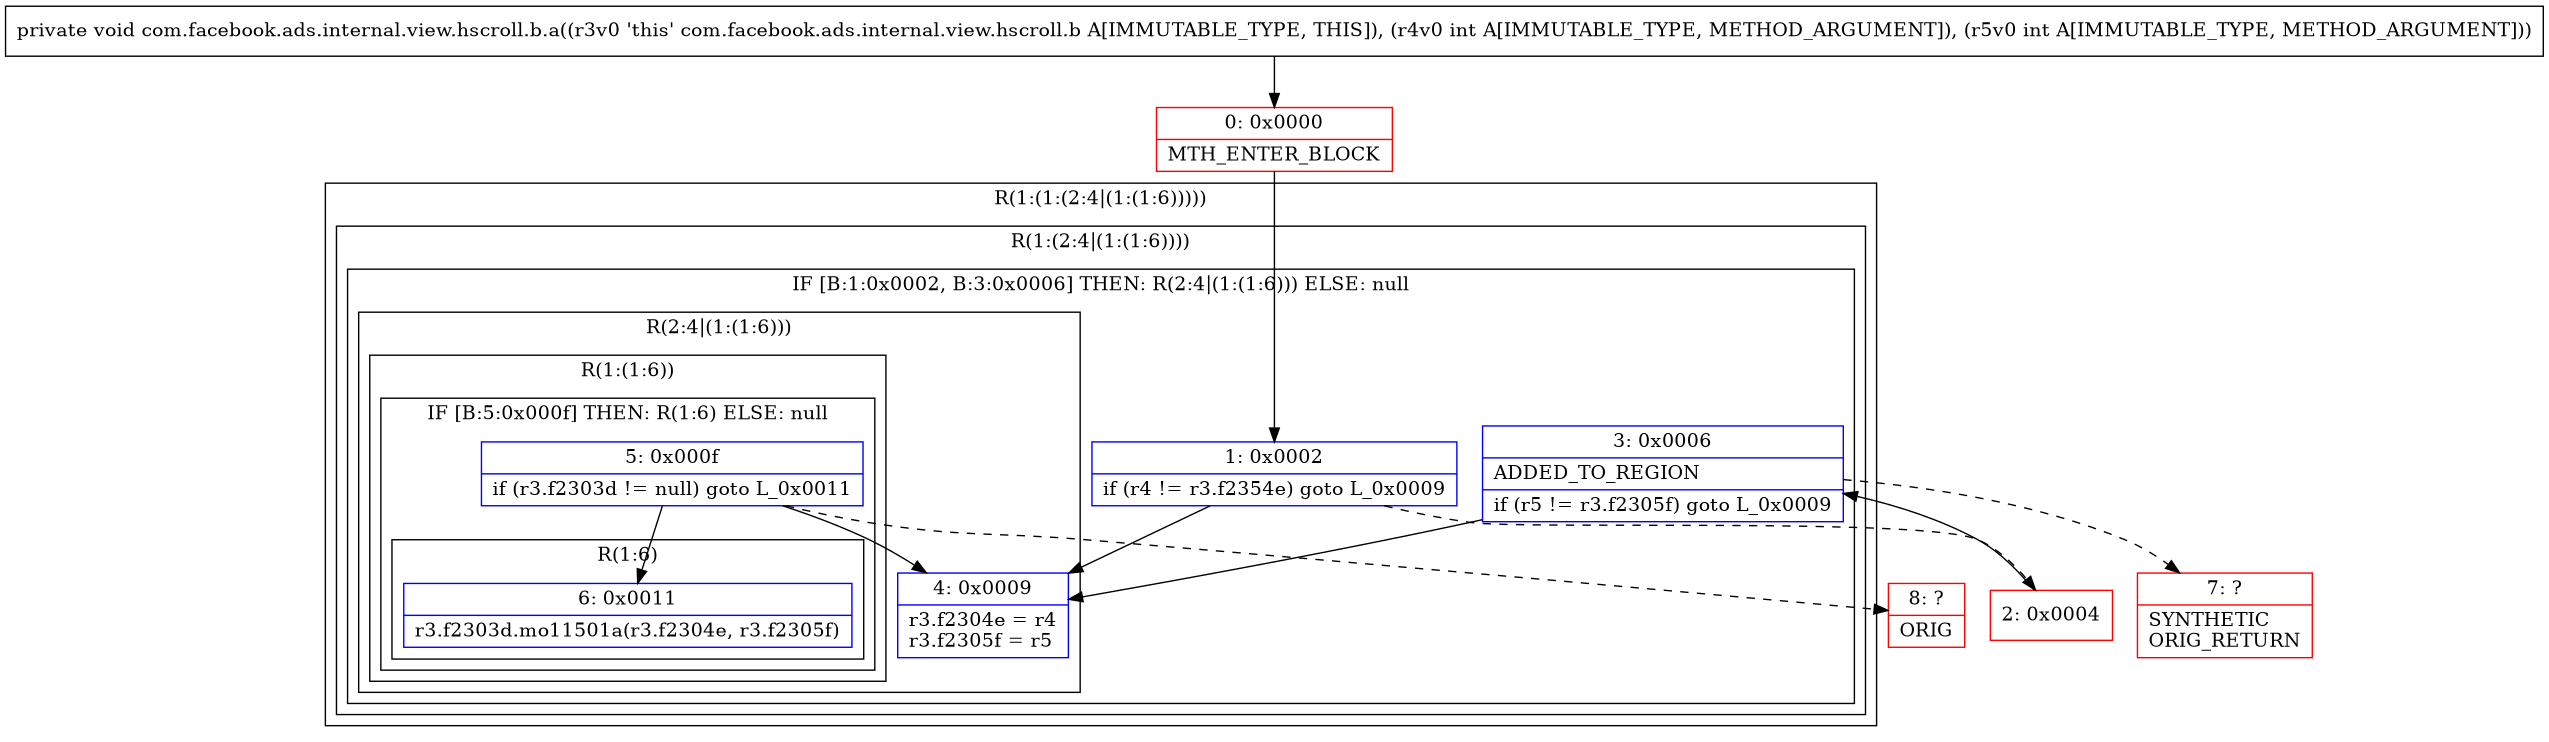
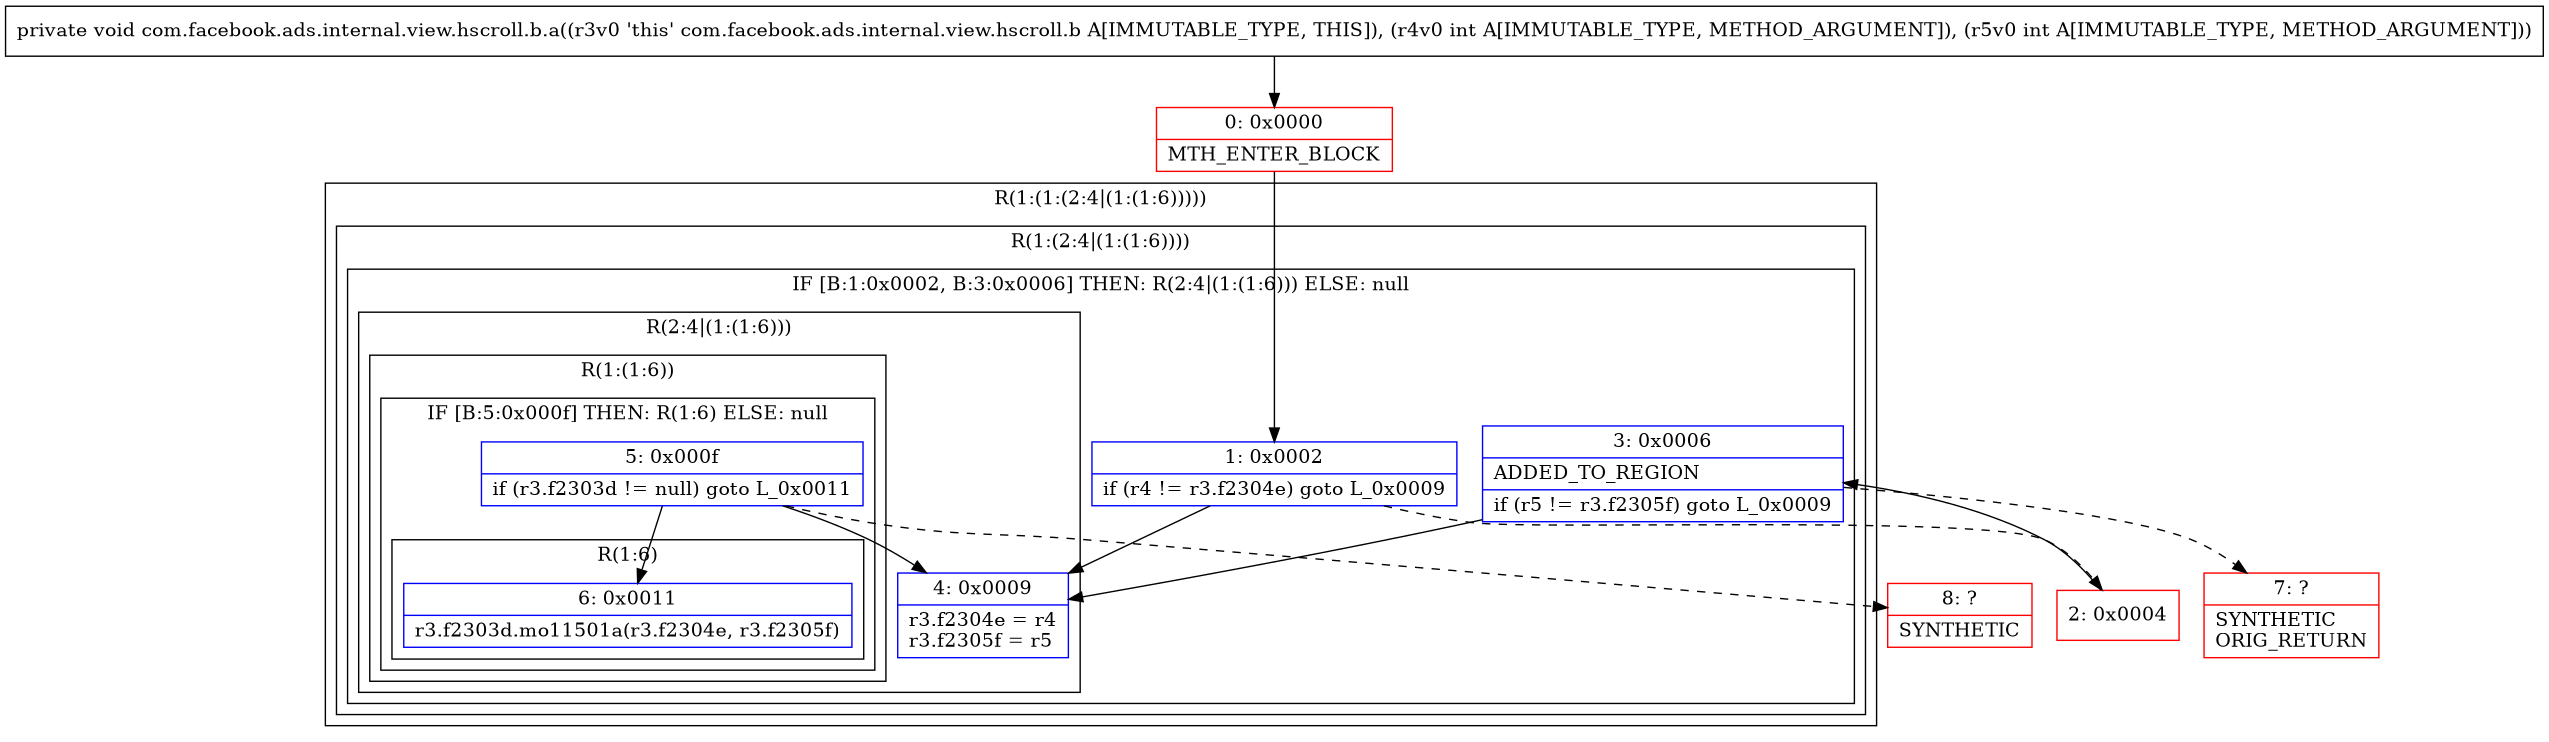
node "1: 0x0002": text "if (r4 != r3.f2354e) goto L_0x0009" -> "if (r4 != r3.f2304e) goto L_0x0009"
node "8: ?": text "ORIG" -> "SYNTHETIC"
